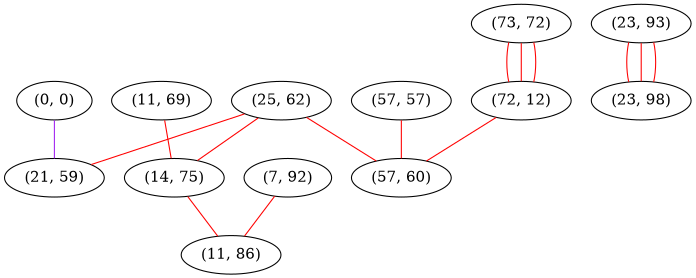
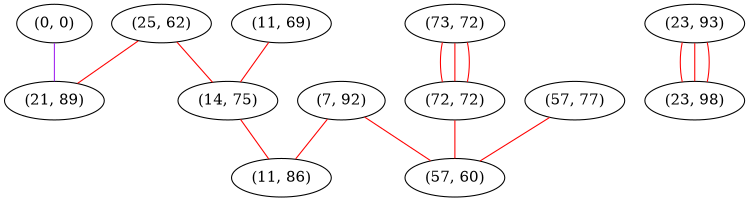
node "(57, 57)": label "(57, 57)" -> "(57, 77)"
node "(72, 12)": label "(72, 12)" -> "(72, 72)"
edge "(25, 62)" -- "(57, 60)": now "(7, 92)" -- "(57, 60)"
node "(21, 59)": label "(21, 59)" -> "(21, 89)"
